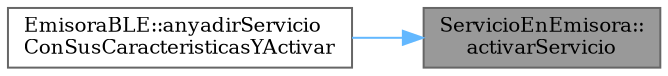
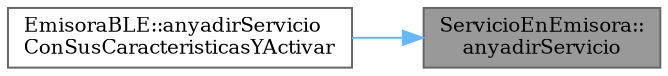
node "ServicioEnEmisora:: activarServicio": label "ServicioEnEmisora:: activarServicio" -> "ServicioEnEmisora:: anyadirServicio"
